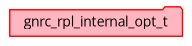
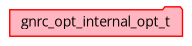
node "gnrc_rpl_internal_opt_t": label "gnrc_rpl_internal_opt_t" -> "gnrc_opt_internal_opt_t"
